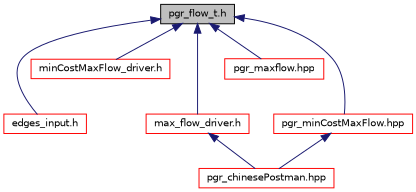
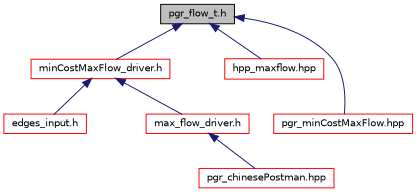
edge "edges_input.h" -> "pgr_flow_t.h": now "edges_input.h" -> "minCostMaxFlow_driver.h"
node "pgr_maxflow.hpp": label "pgr_maxflow.hpp" -> "hpp_maxflow.hpp"
edge "max_flow_driver.h" -> "pgr_flow_t.h": now "max_flow_driver.h" -> "minCostMaxFlow_driver.h"
edge "pgr_chinesePostman.hpp" -> "pgr_minCostMaxFlow.hpp": removed
